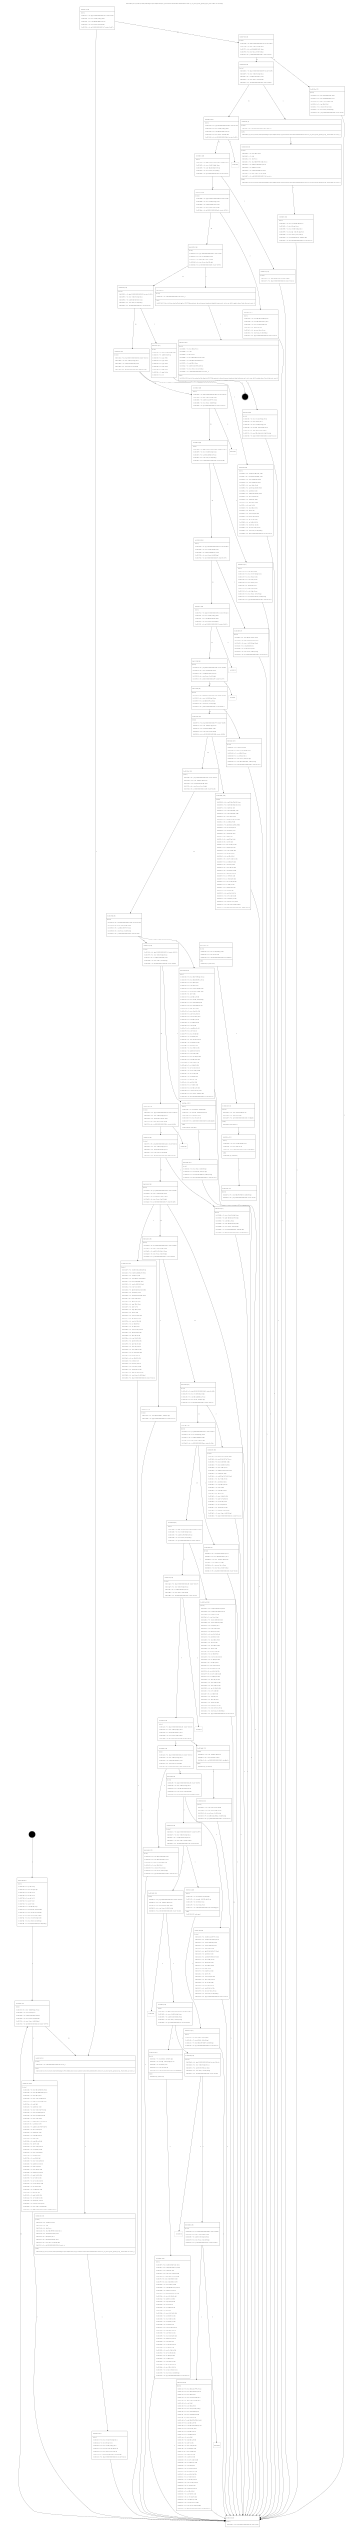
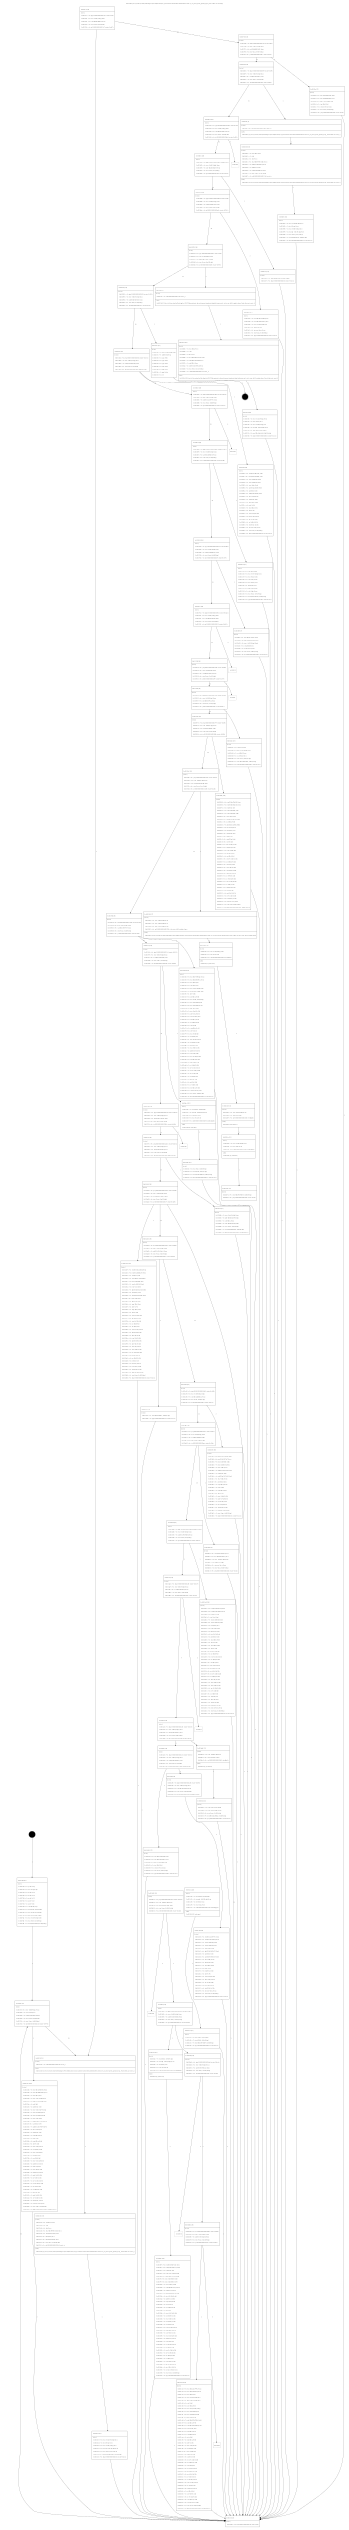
node "0x402245 [17]": added
node "0x401b14 [28]": removed
